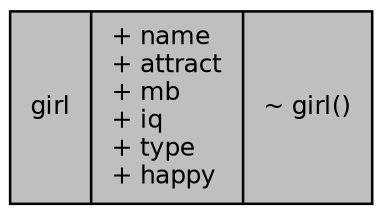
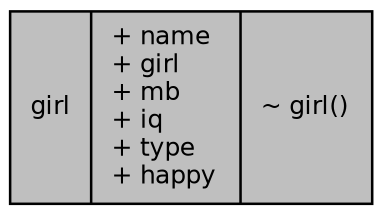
node "girl": text "+ attract" -> "+ girl"
